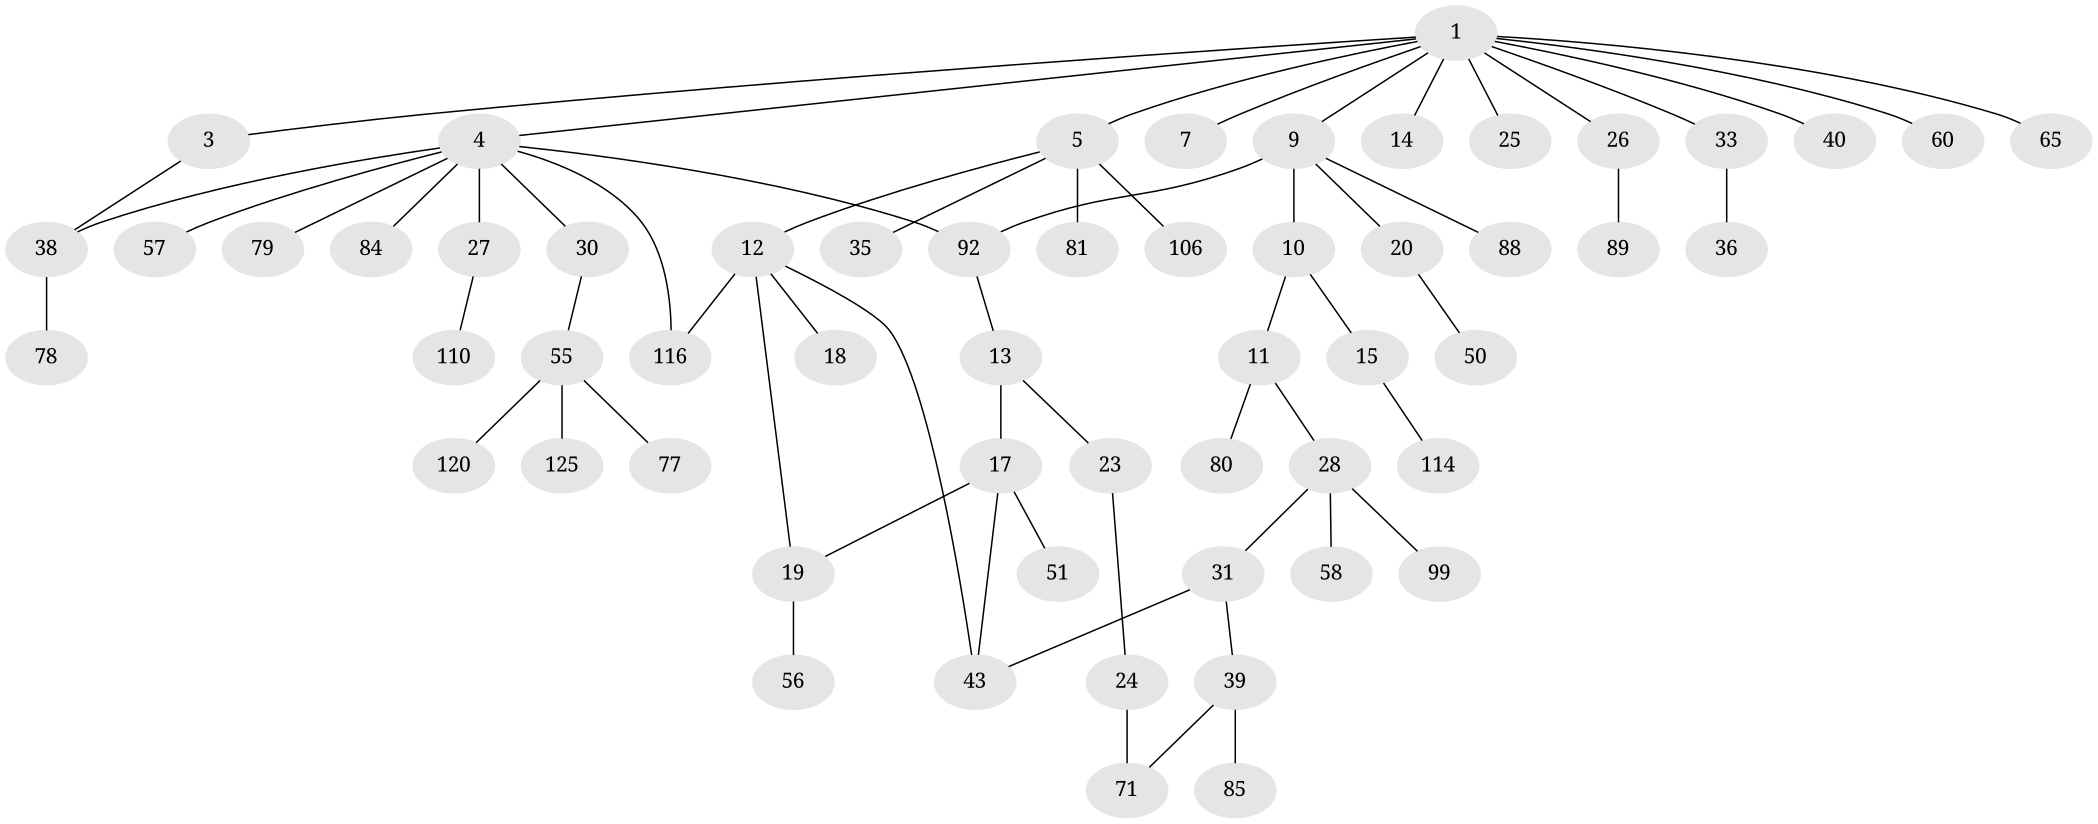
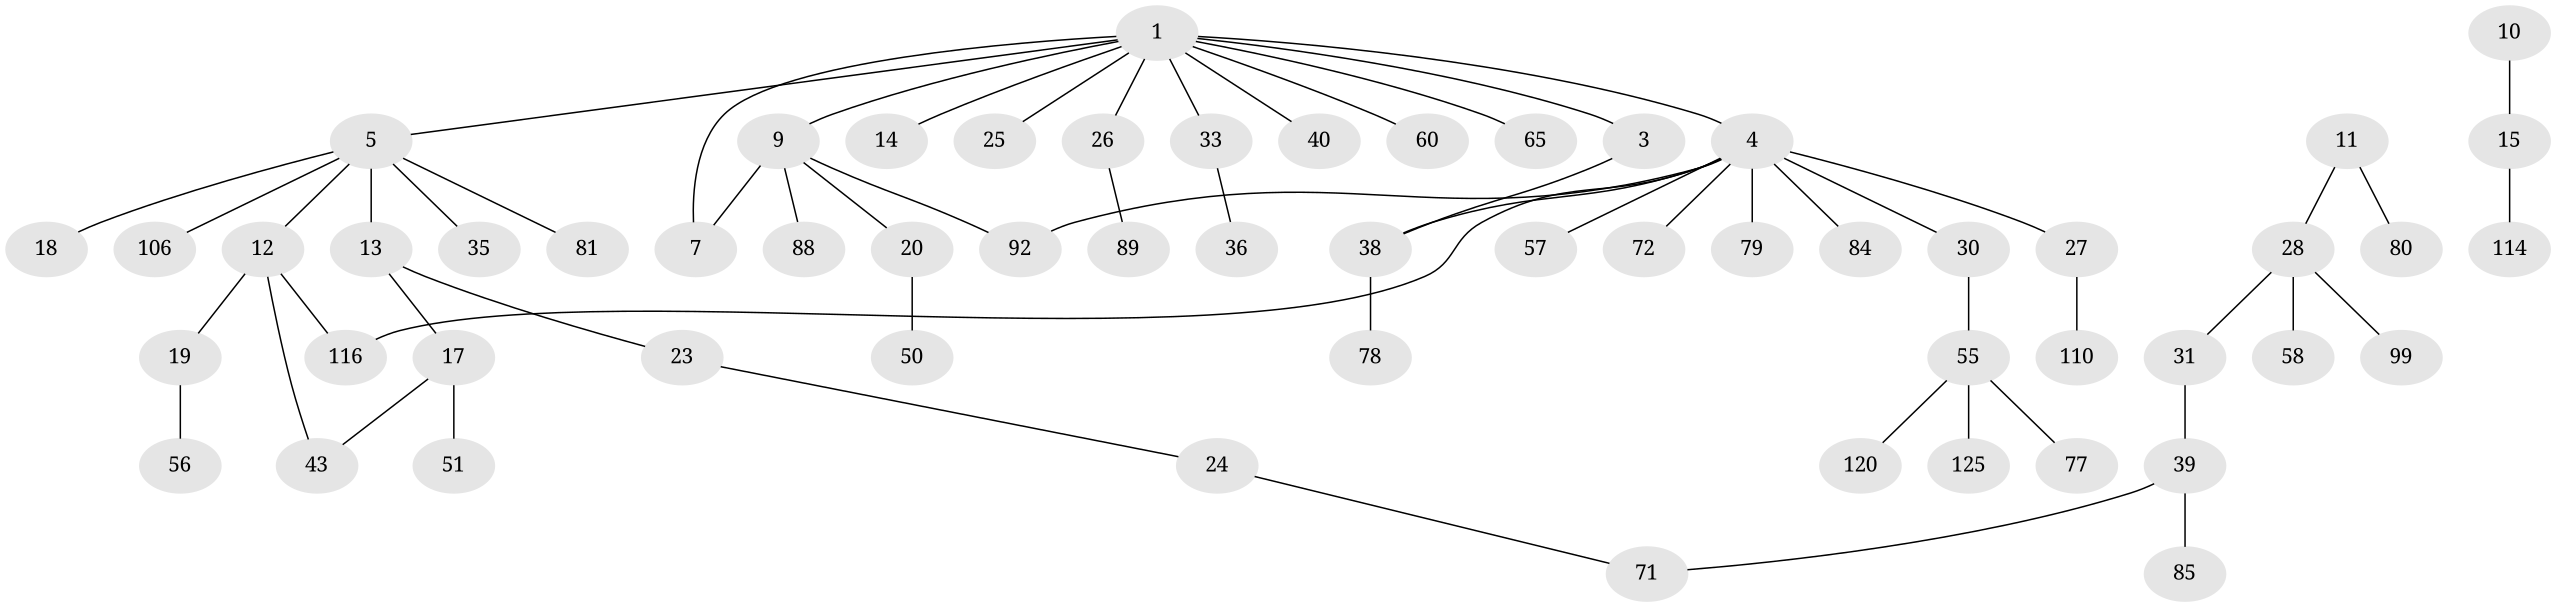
edge "9" -- "10": now "9" -- "7"
node "72": added
edge "12" -- "18": now "5" -- "18"
edge "92" -- "13": now "5" -- "13"
edge "10" -- "11": removed
edge "17" -- "19": removed
edge "31" -- "43": removed
